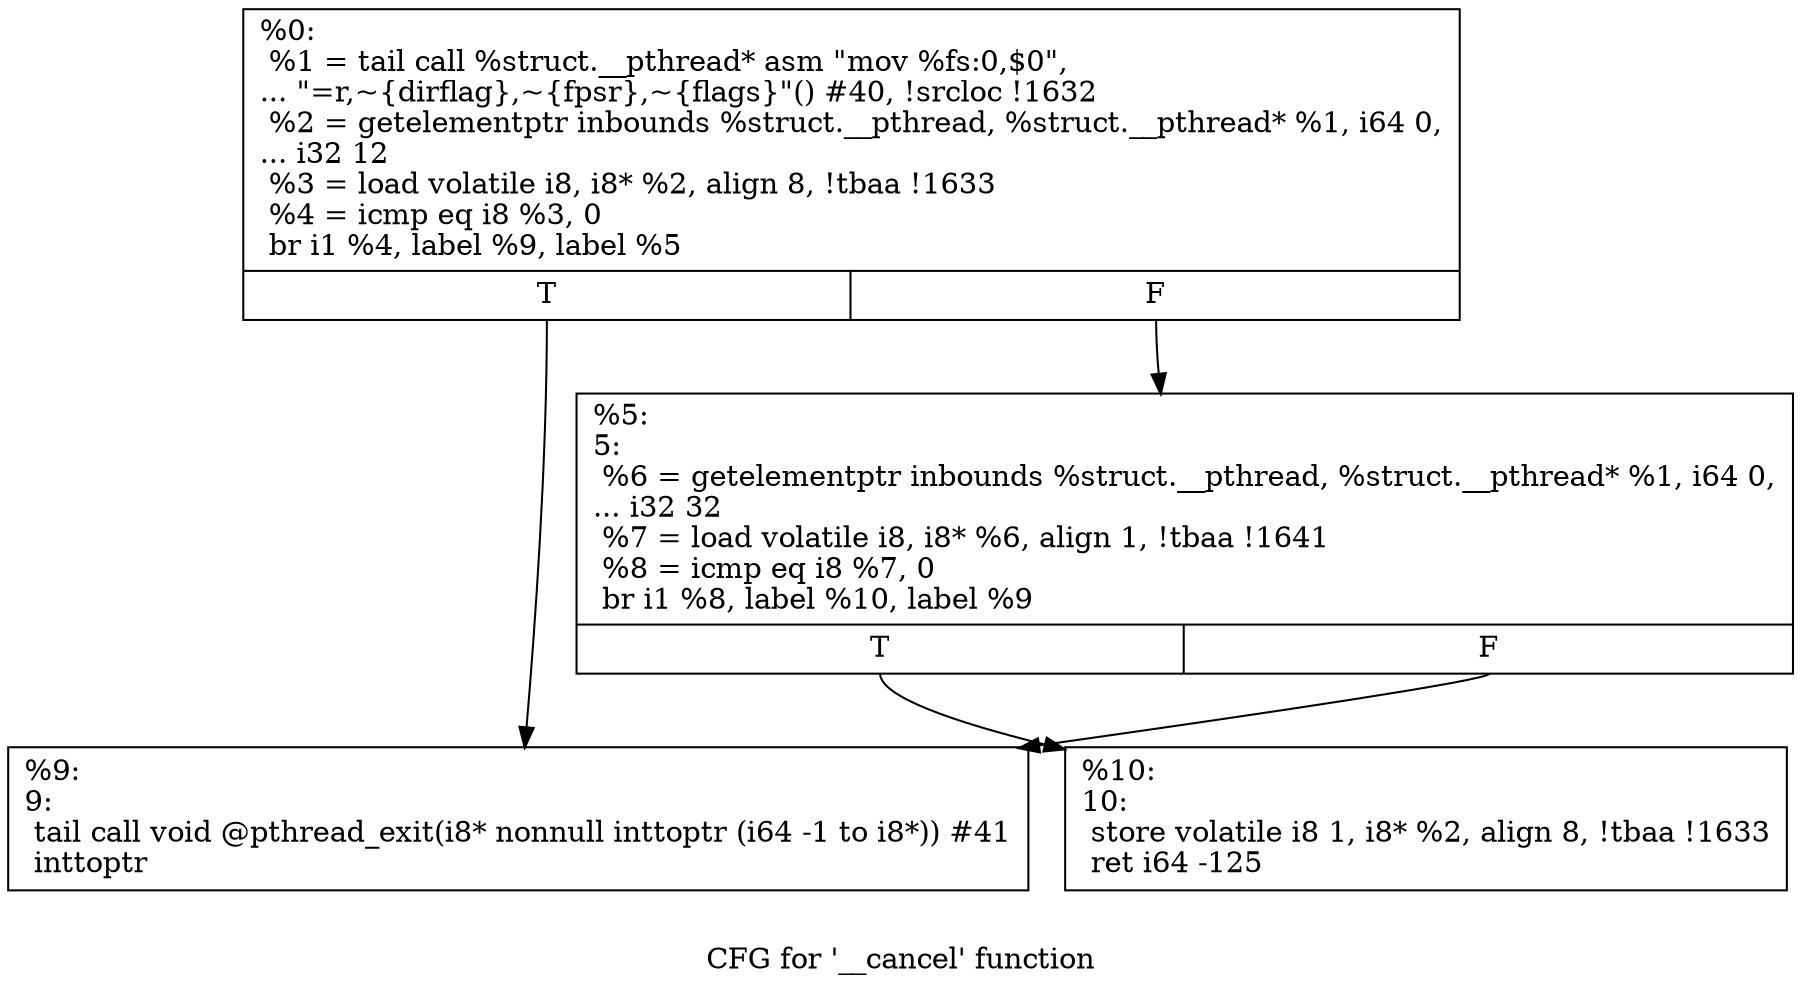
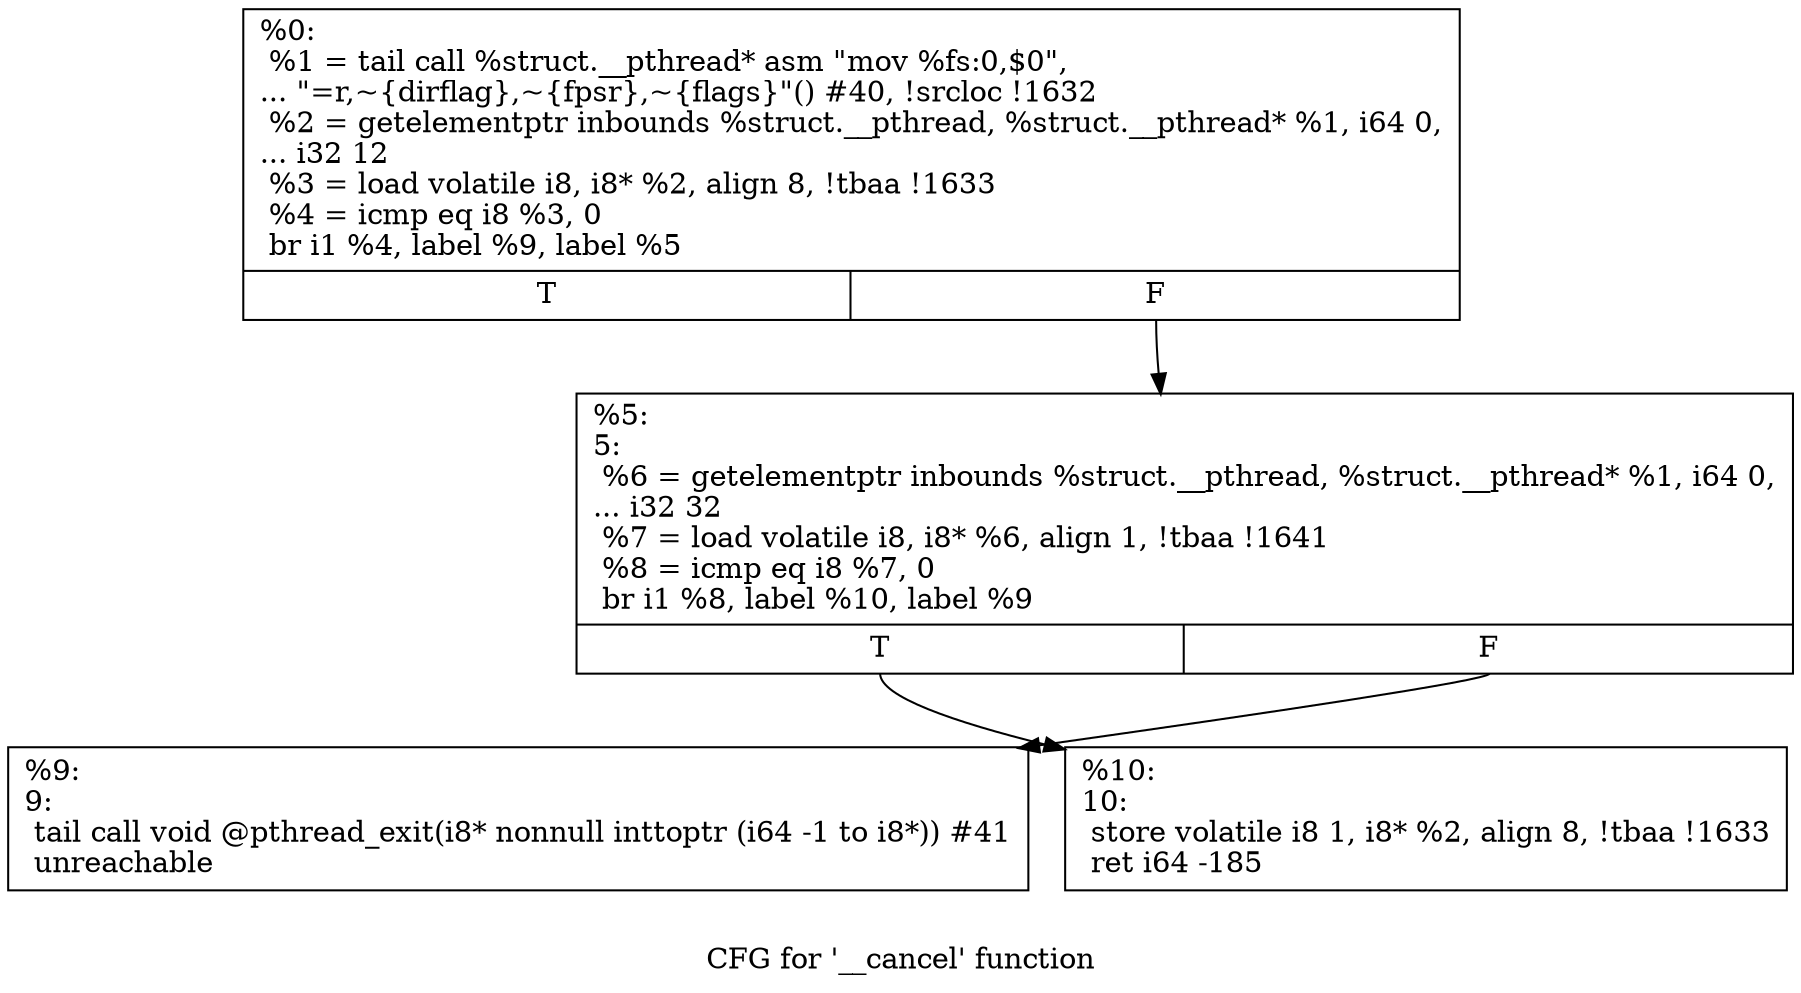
edge "%0:" -> "%9:": removed
node "%9:": text "inttoptr" -> "unreachable"
node "%10:": text "ret i64 -125" -> "ret i64 -185"
